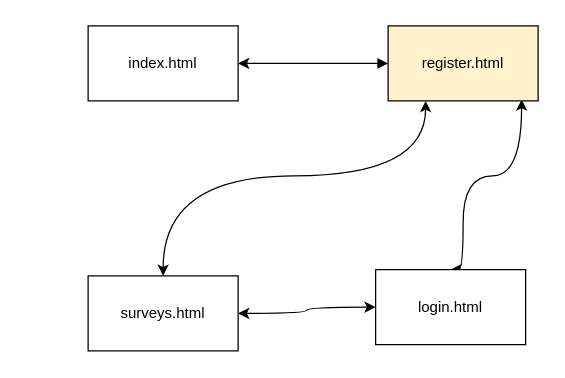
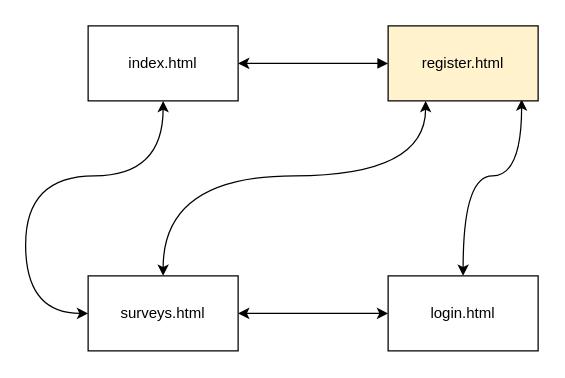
edge "index.html" -- "surveys.html": added
node "login.html": moved (451, 307) -> (463, 313)
